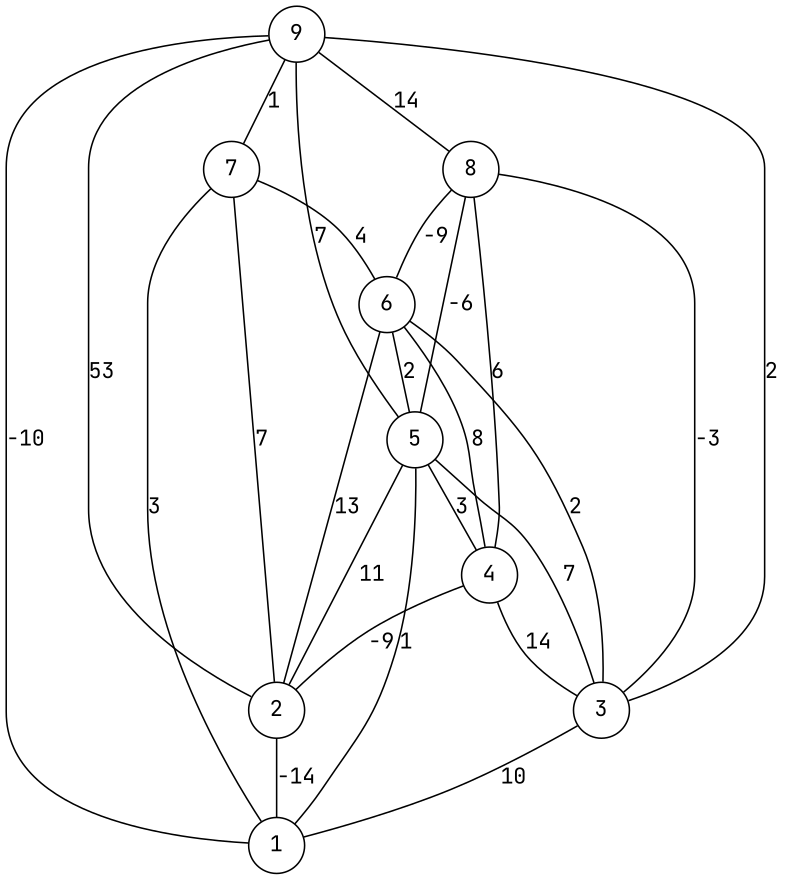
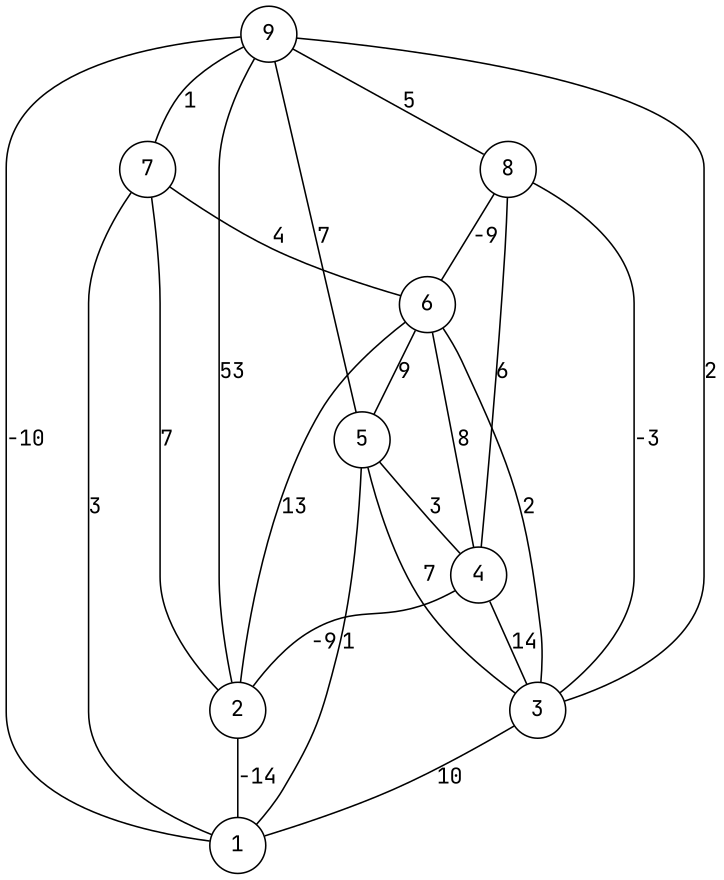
edge "9" -- "8": label "14" -> "5"
edge "8" -- "5": removed, label "-6"
edge "6" -- "5": label "2" -> "9"
edge "5" -- "2": removed, label "11"
